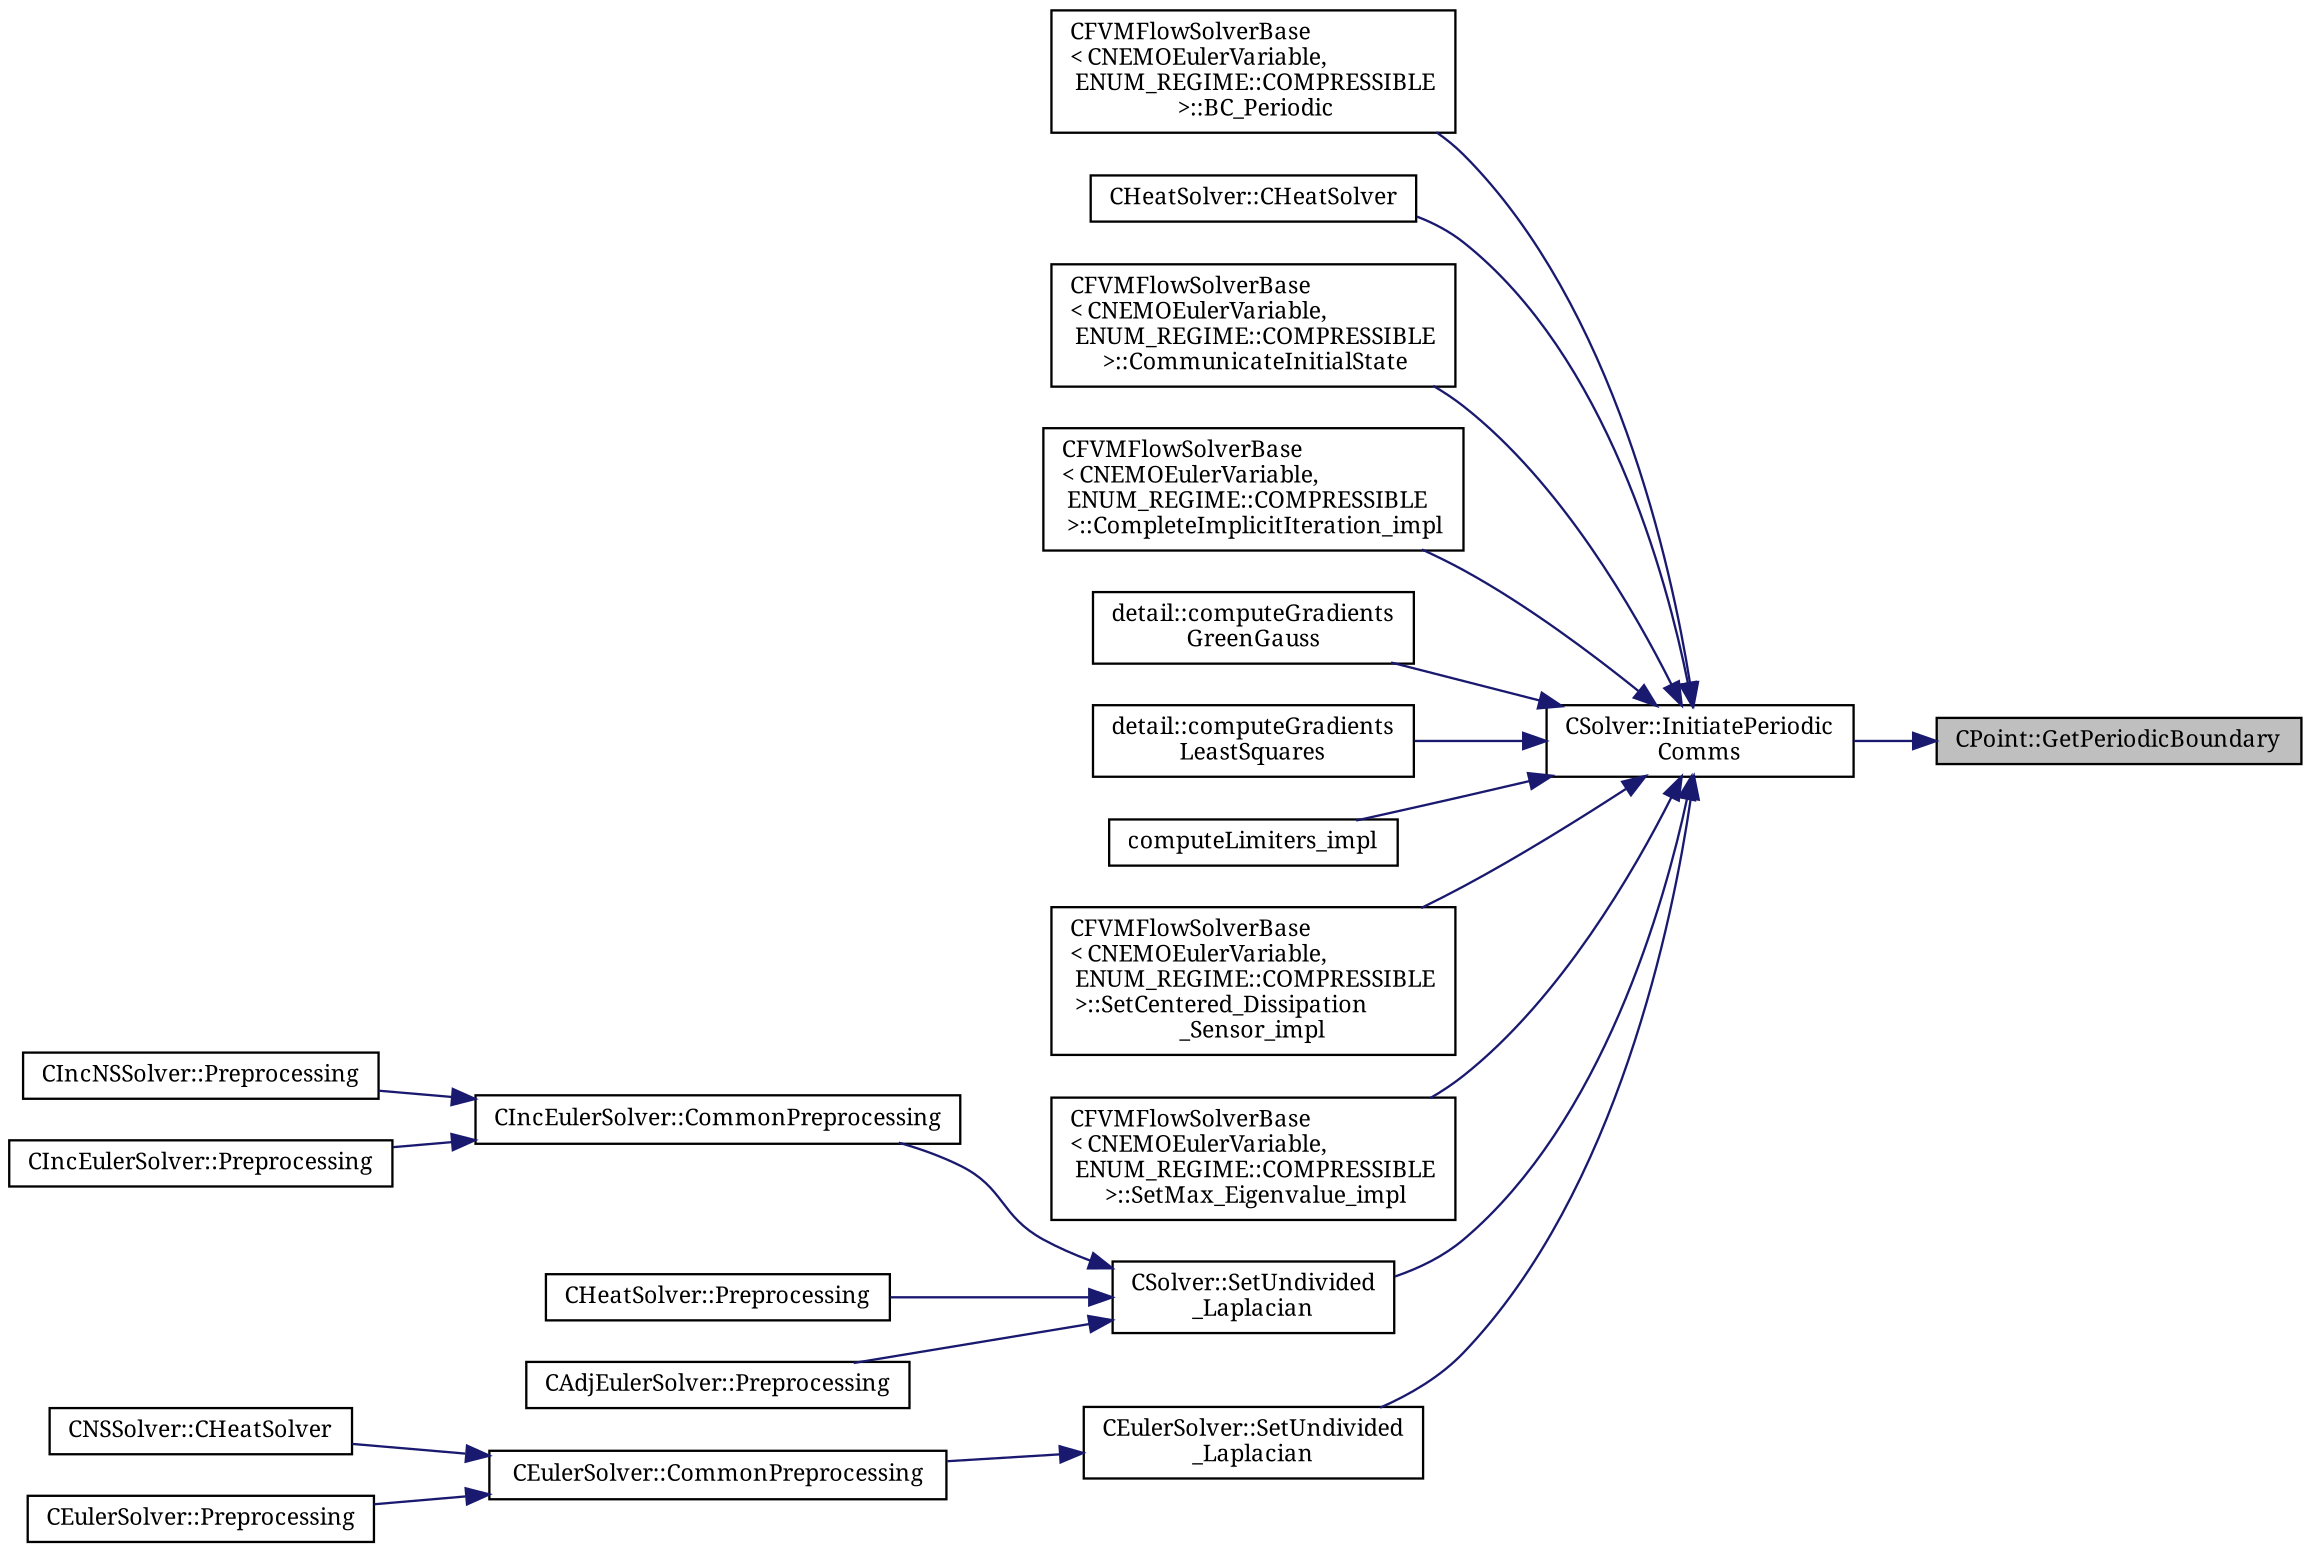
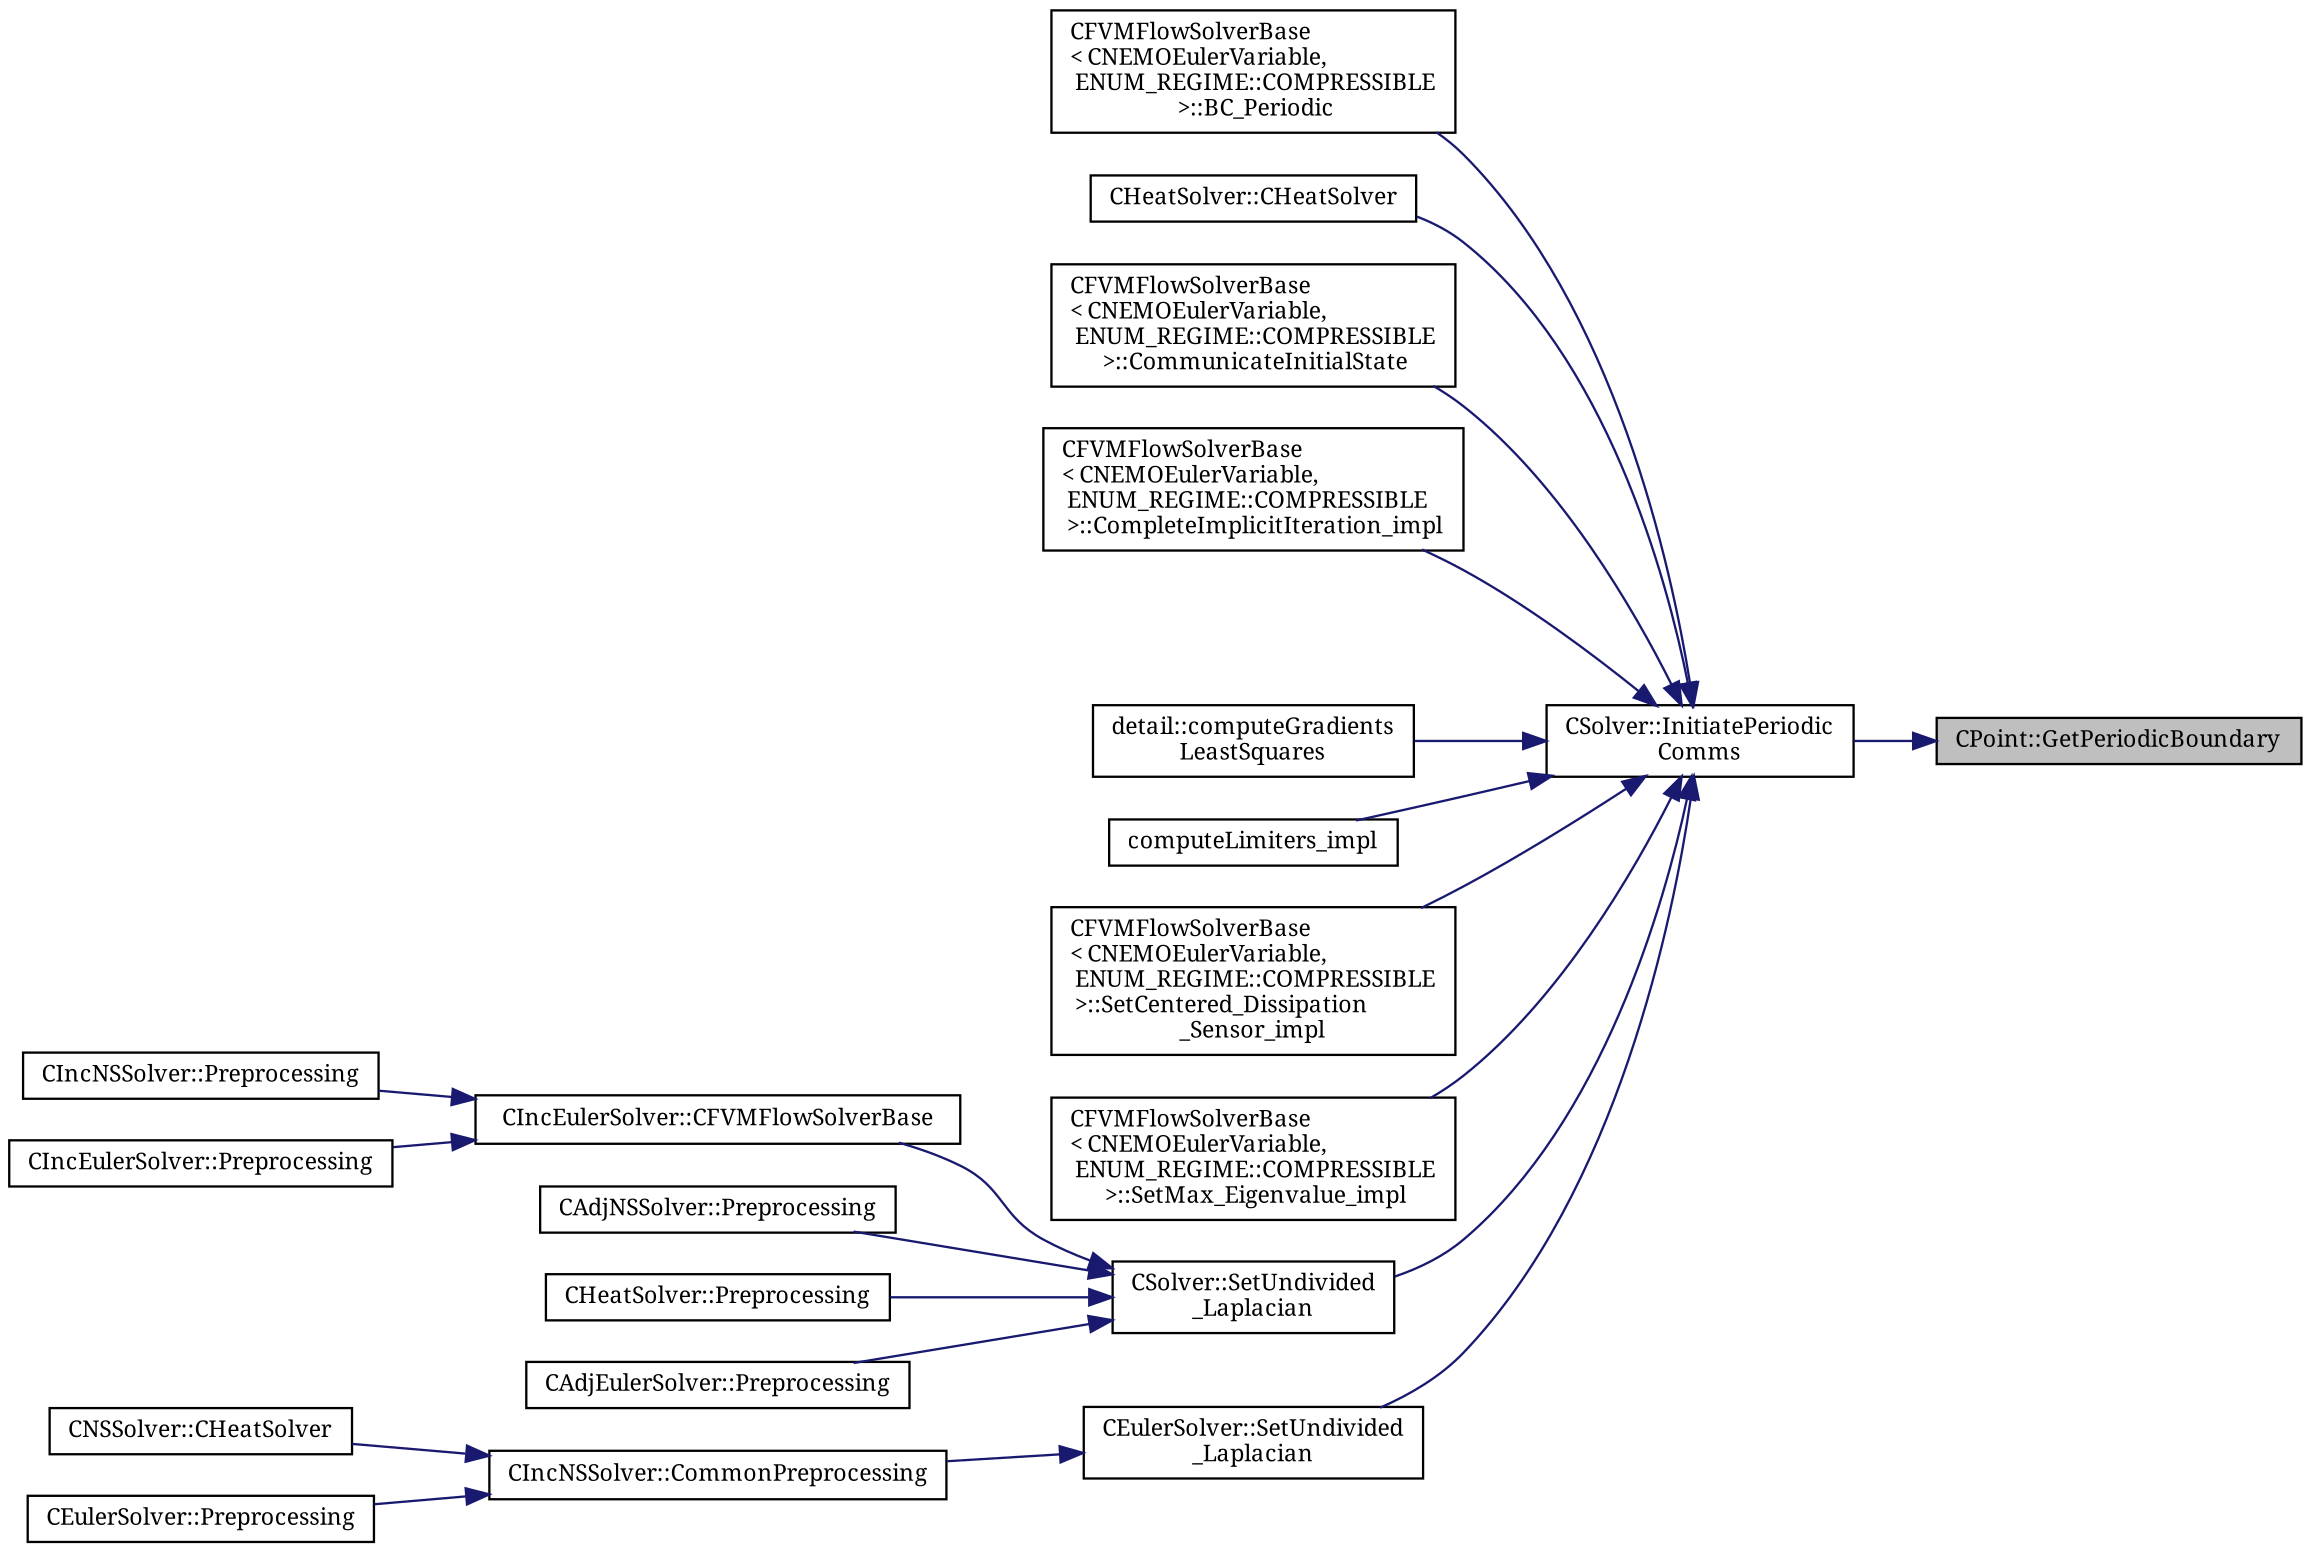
node "detail::computeGradients GreenGauss": removed
node "CIncEulerSolver::CommonPreprocessing": label "CIncEulerSolver::CommonPreprocessing" -> "CIncEulerSolver::CFVMFlowSolverBase"
node "CAdjNSSolver::Preprocessing": added
node "CEulerSolver::CommonPreprocessing": label "CEulerSolver::CommonPreprocessing" -> "CIncNSSolver::CommonPreprocessing"
